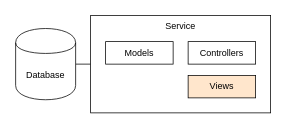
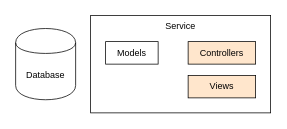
node "Models": size 68x23 -> 53x23
node "Controllers": fillcolor #ffffff -> #ffe6cc
edge "Database" -- "Service": removed
